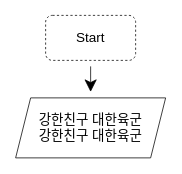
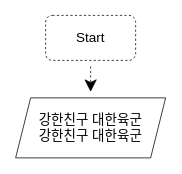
edge "Start" -> "강한친구 대한육군 강한친구 대한육군": style solid -> dashed
